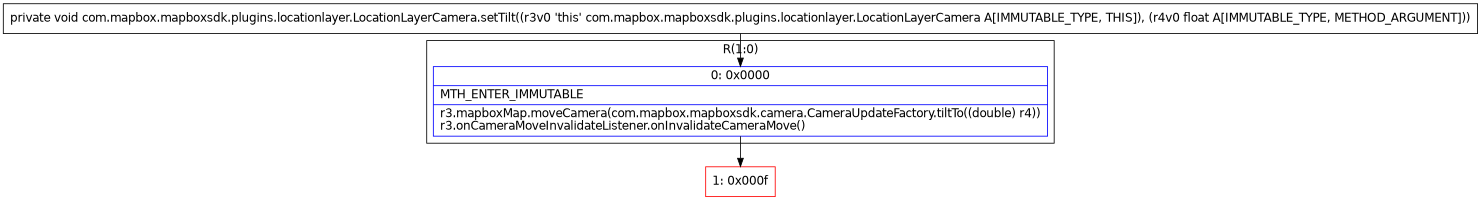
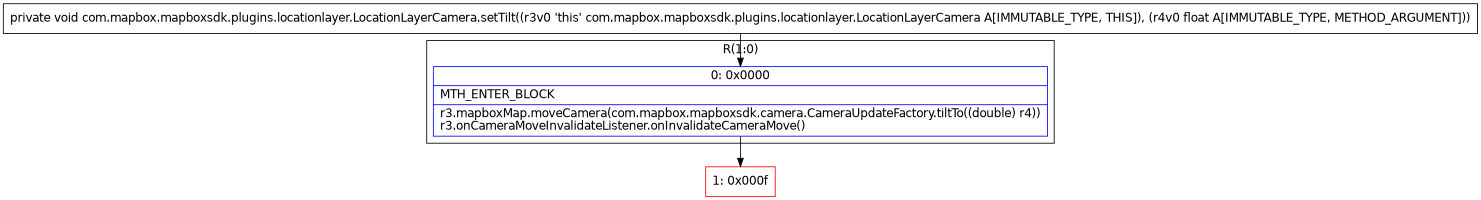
node "0: 0x0000": text "MTH_ENTER_IMMUTABLE" -> "MTH_ENTER_BLOCK"
